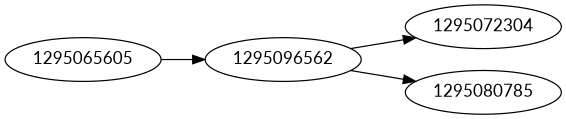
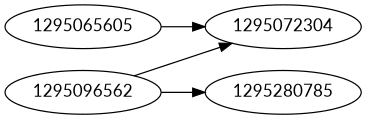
edge "1295065605" -> "1295096562": now "1295065605" -> "1295072304"
node "1295080785": label "1295080785" -> "1295280785"
